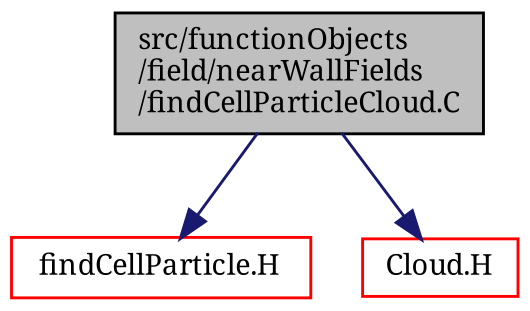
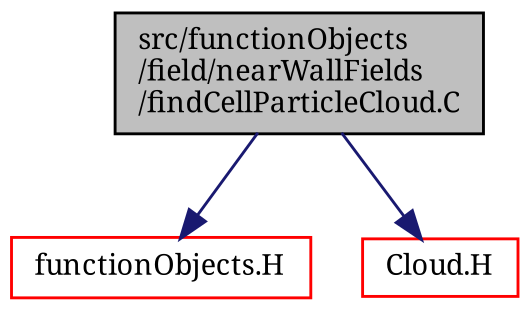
node "findCellParticle.H": label "findCellParticle.H" -> "functionObjects.H"
